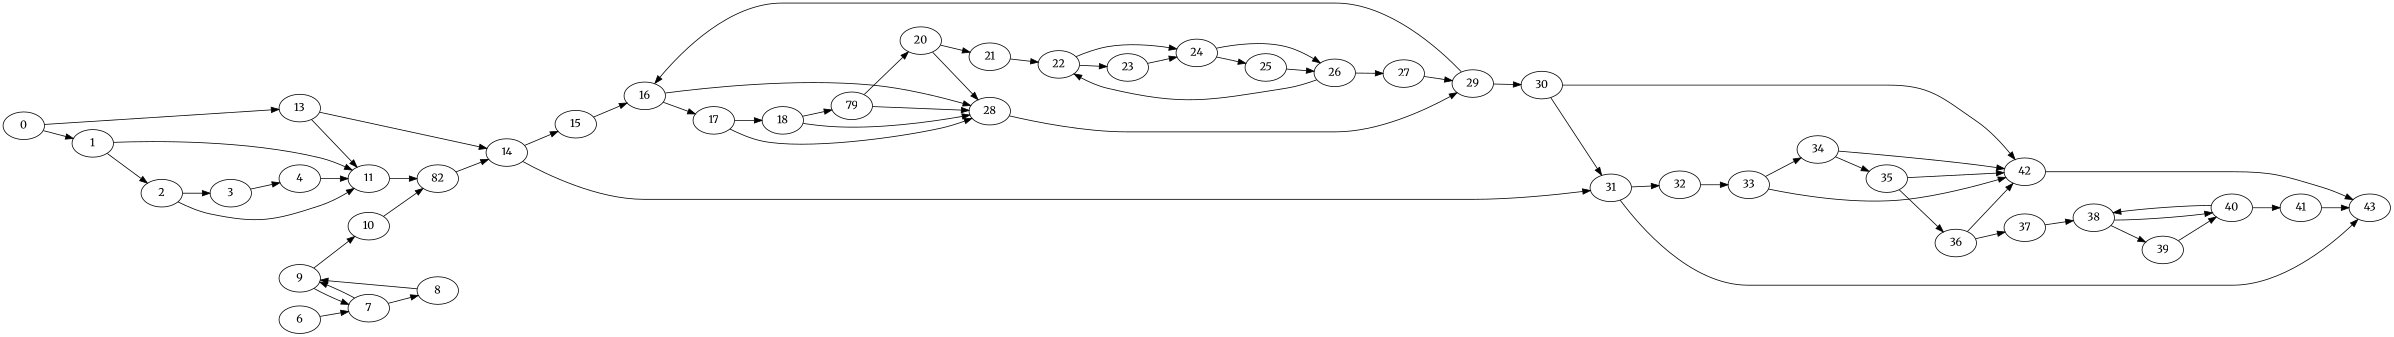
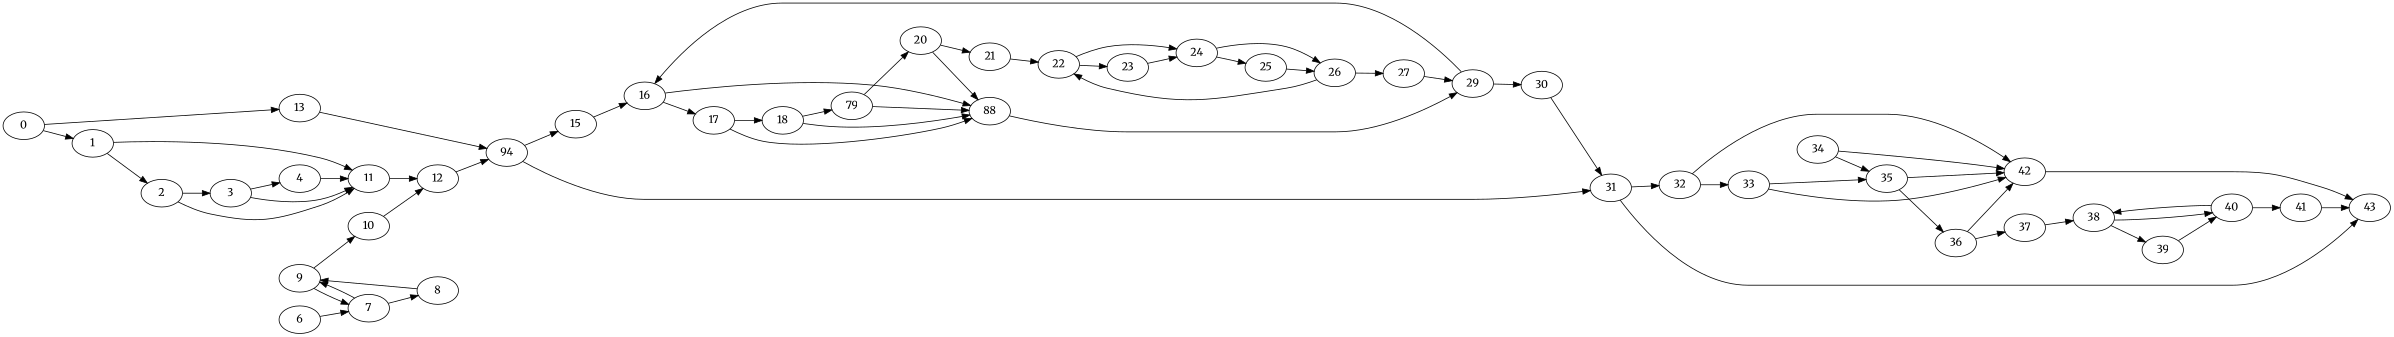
edge "30" -> "42": now "32" -> "42"
node "28": label "28" -> "88"
edge "13" -> "11": now "3" -> "11"
node "14": label "14" -> "94"
edge "33" -> "34": now "33" -> "35"
node "82": label "82" -> "12"
